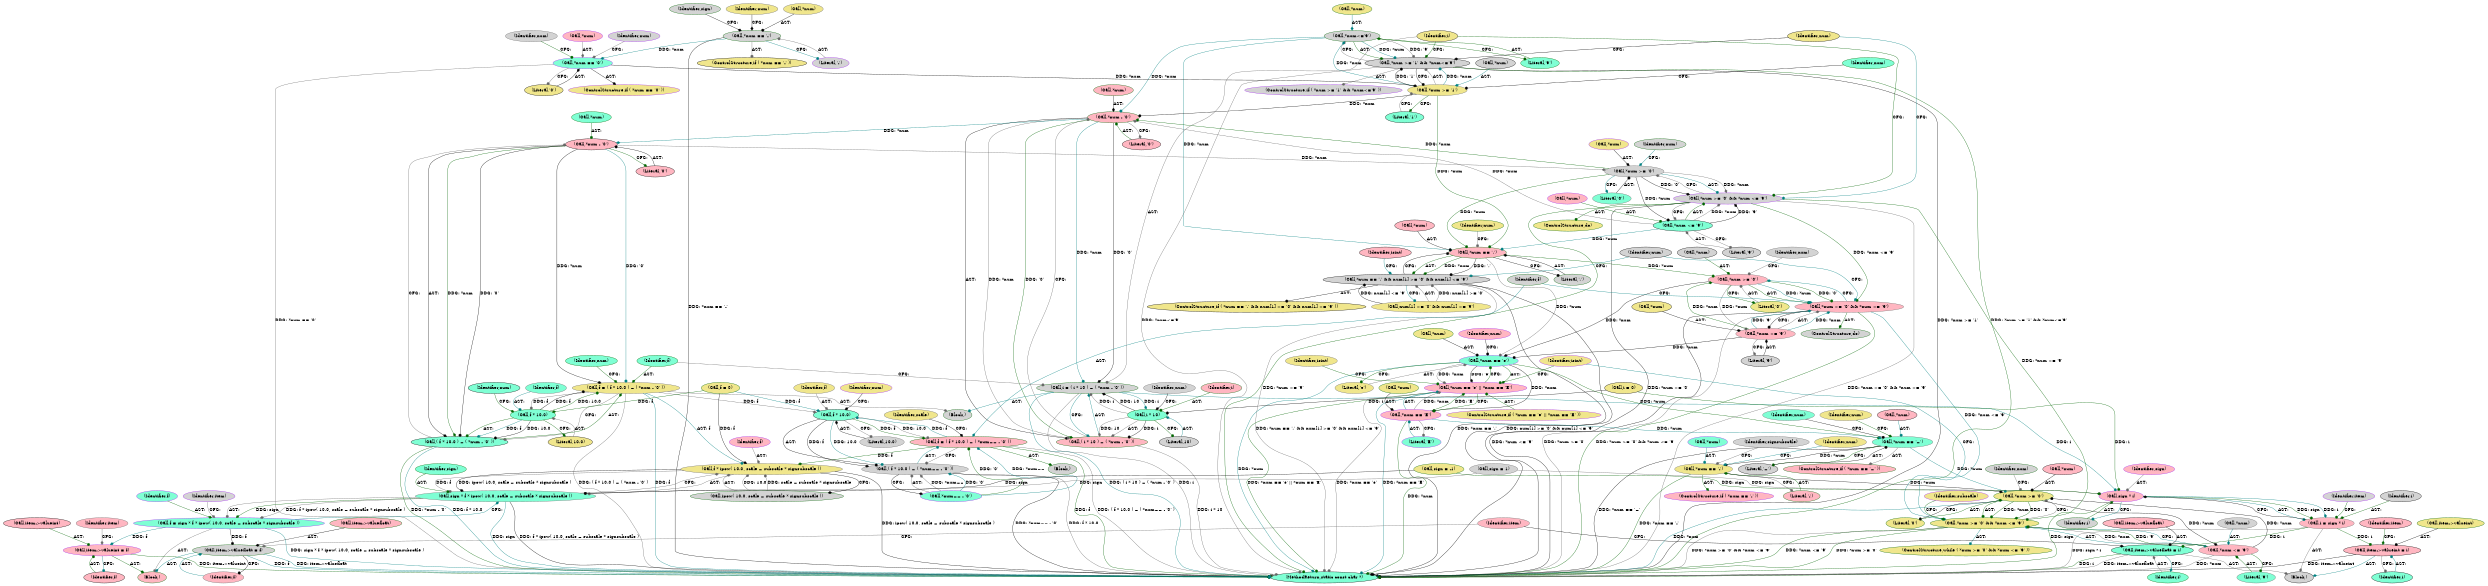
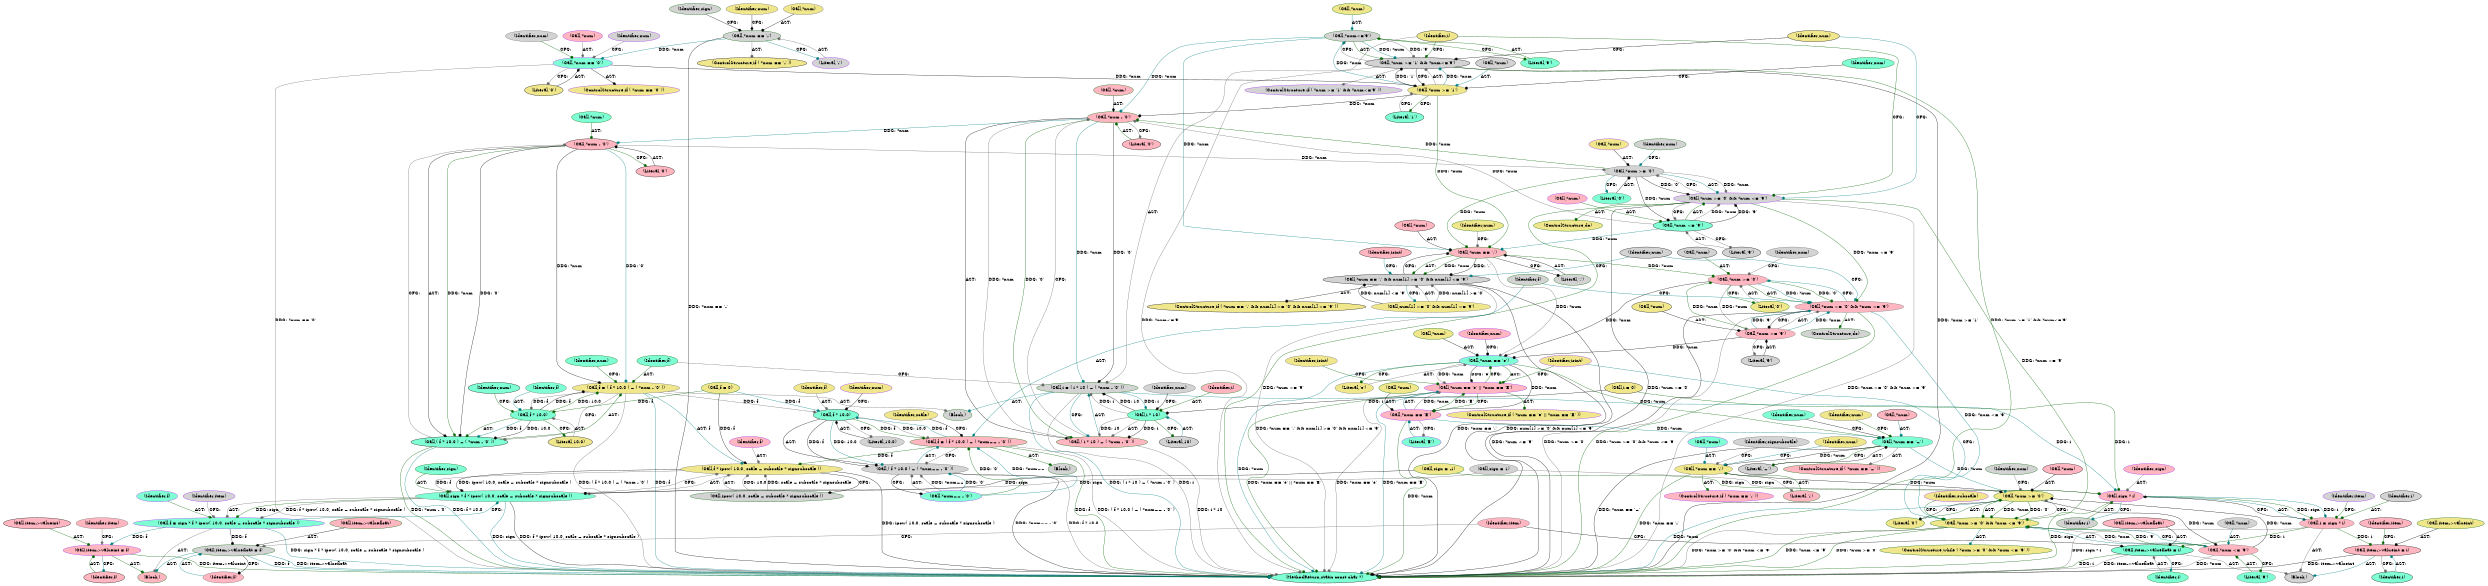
edge "(ControlStructure,if ( *num == 'e' || *num == 'E' ))" -> "(Call,*num == 'e' || *num == 'E')": reversed
